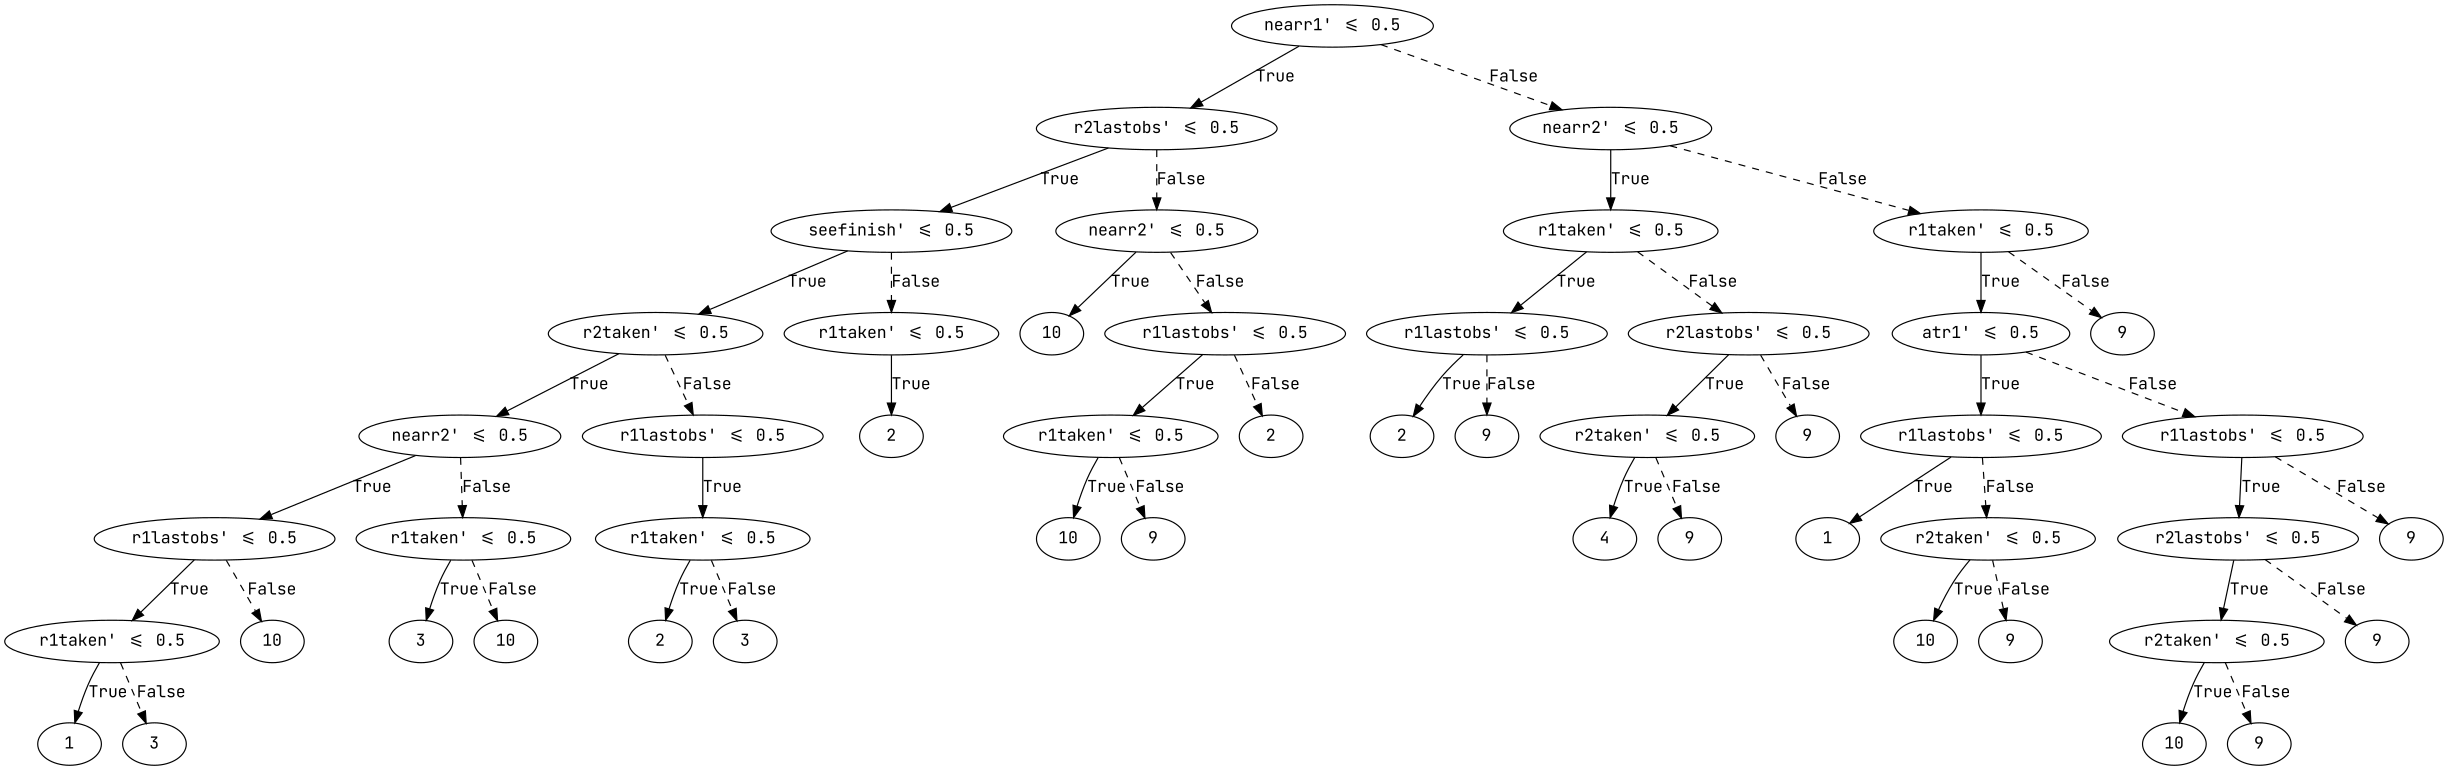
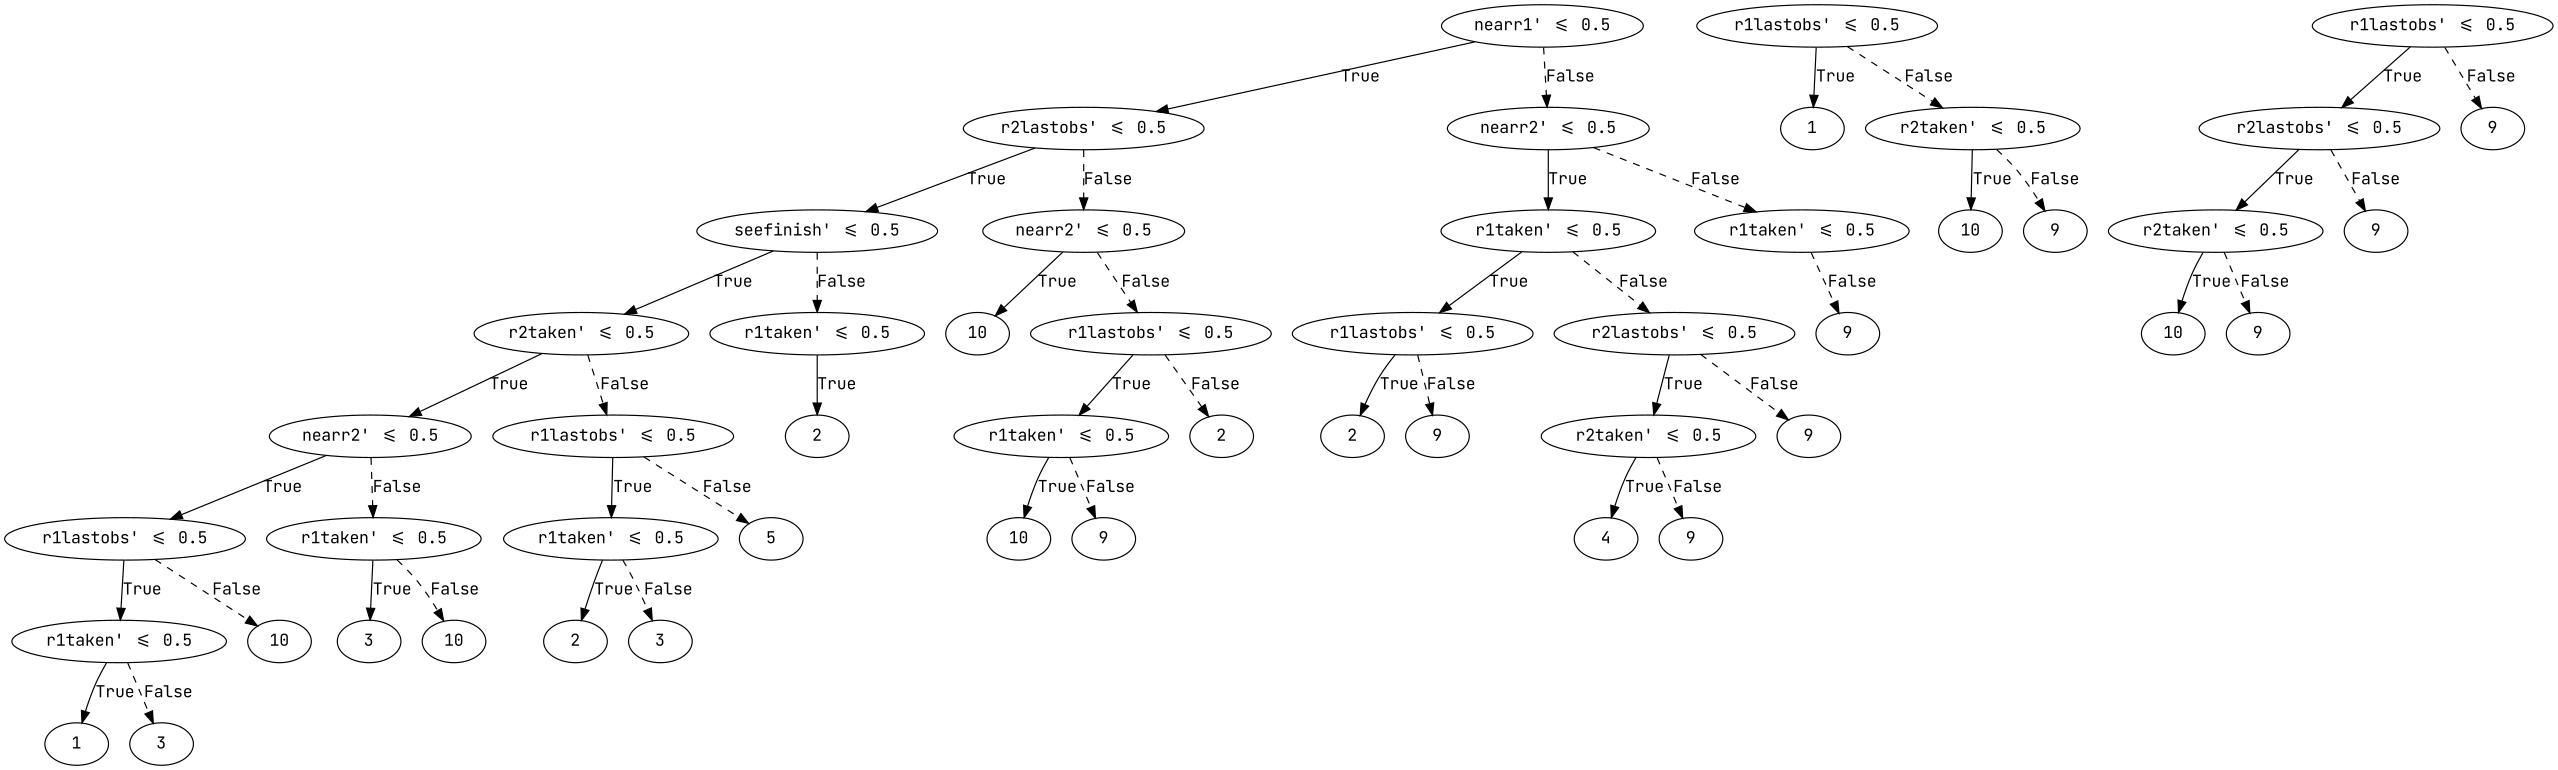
node "atr1' <= 0.5": removed
node "5": added
